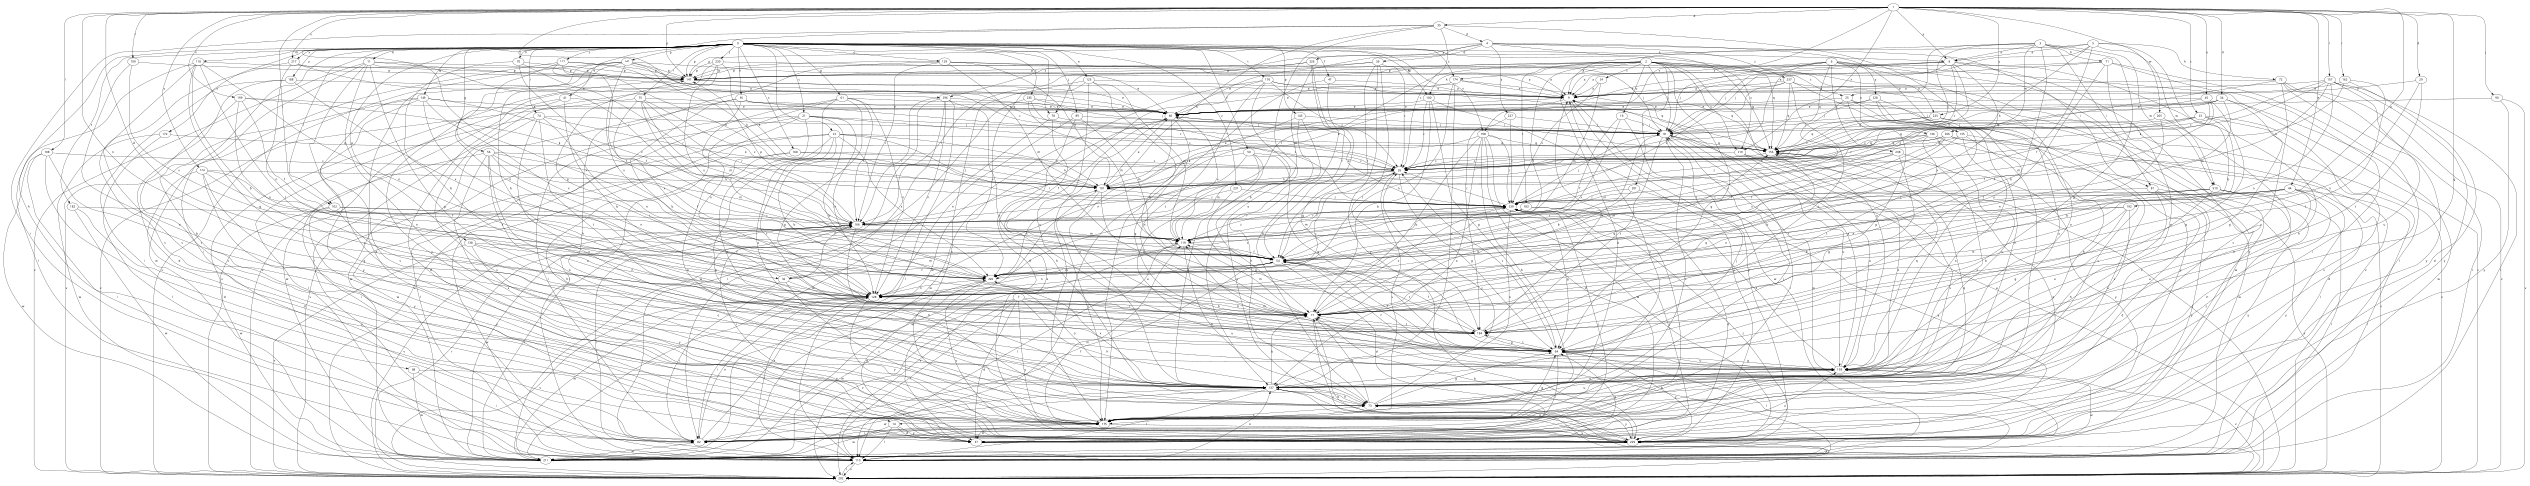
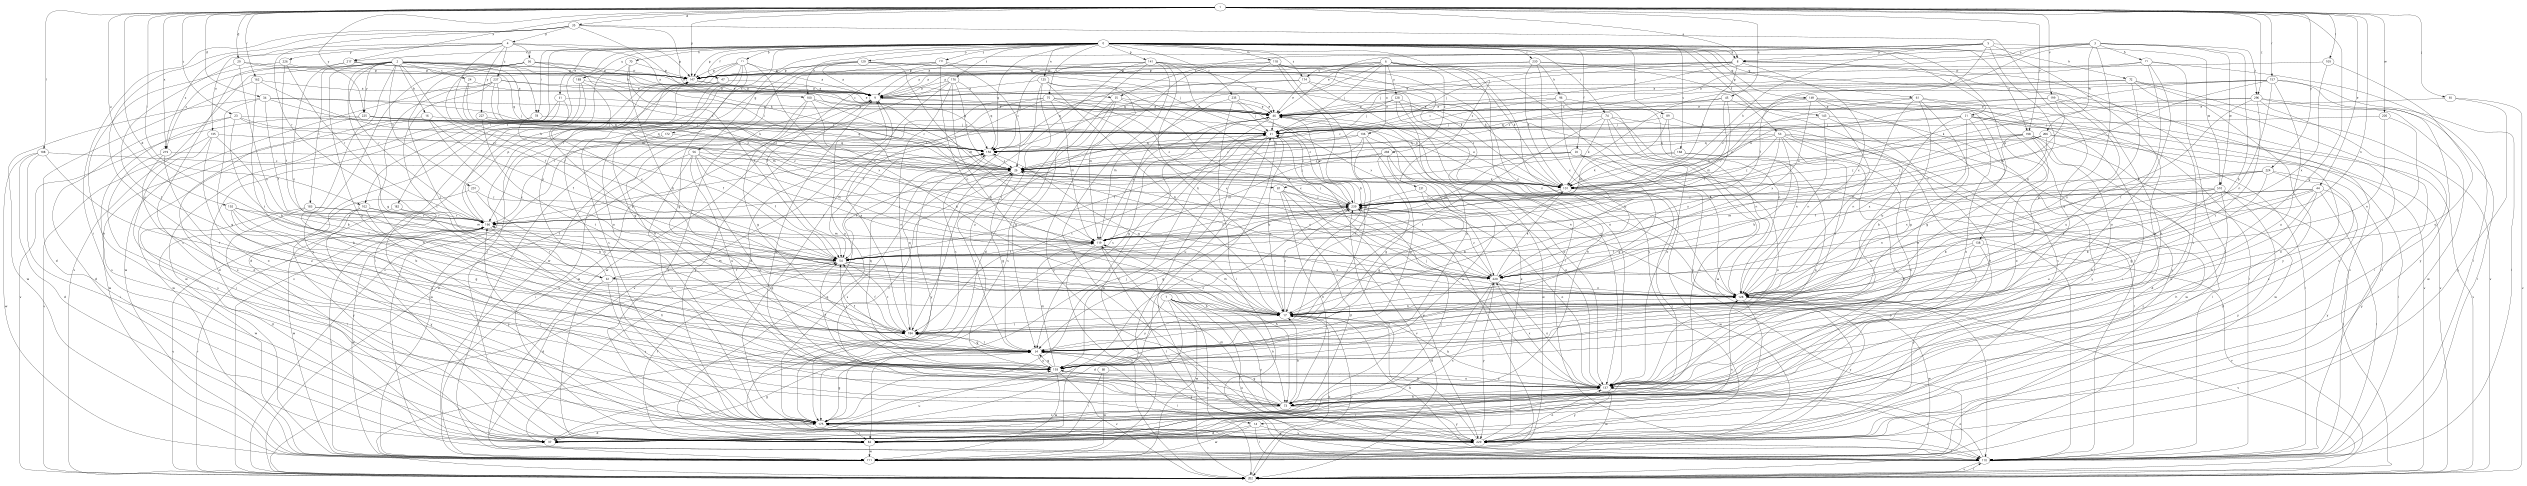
edge "0" -> "68": removed, label "h"
edge "29" -> "147": added, label "p"
edge "0" -> "96": now "230" -> "96"
